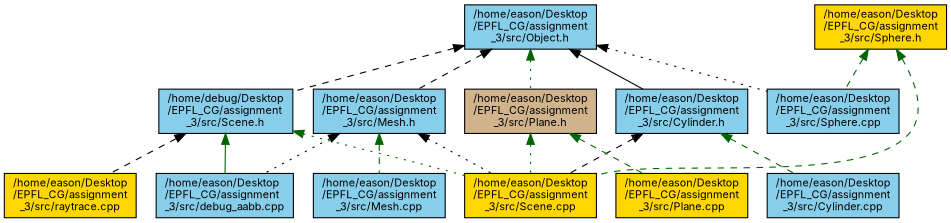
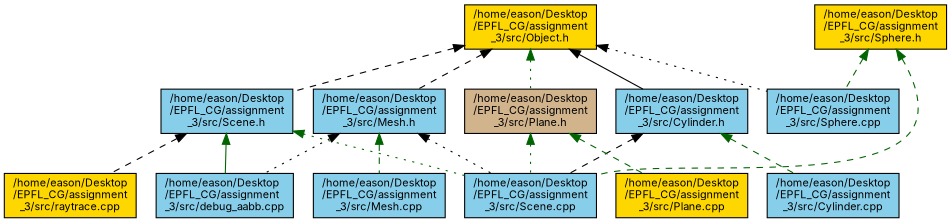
node "/home/eason/Desktop /EPFL_CG/assignment _3/src/Object.h": fillcolor skyblue -> gold
node "/home/debug/Desktop /EPFL_CG/assignment _3/src/Scene.h": label "/home/debug/Desktop /EPFL_CG/assignment _3/src/Scene.h" -> "/home/eason/Desktop /EPFL_CG/assignment _3/src/Scene.h"
node "/home/eason/Desktop /EPFL_CG/assignment _3/src/Scene.cpp": fillcolor gold -> skyblue
